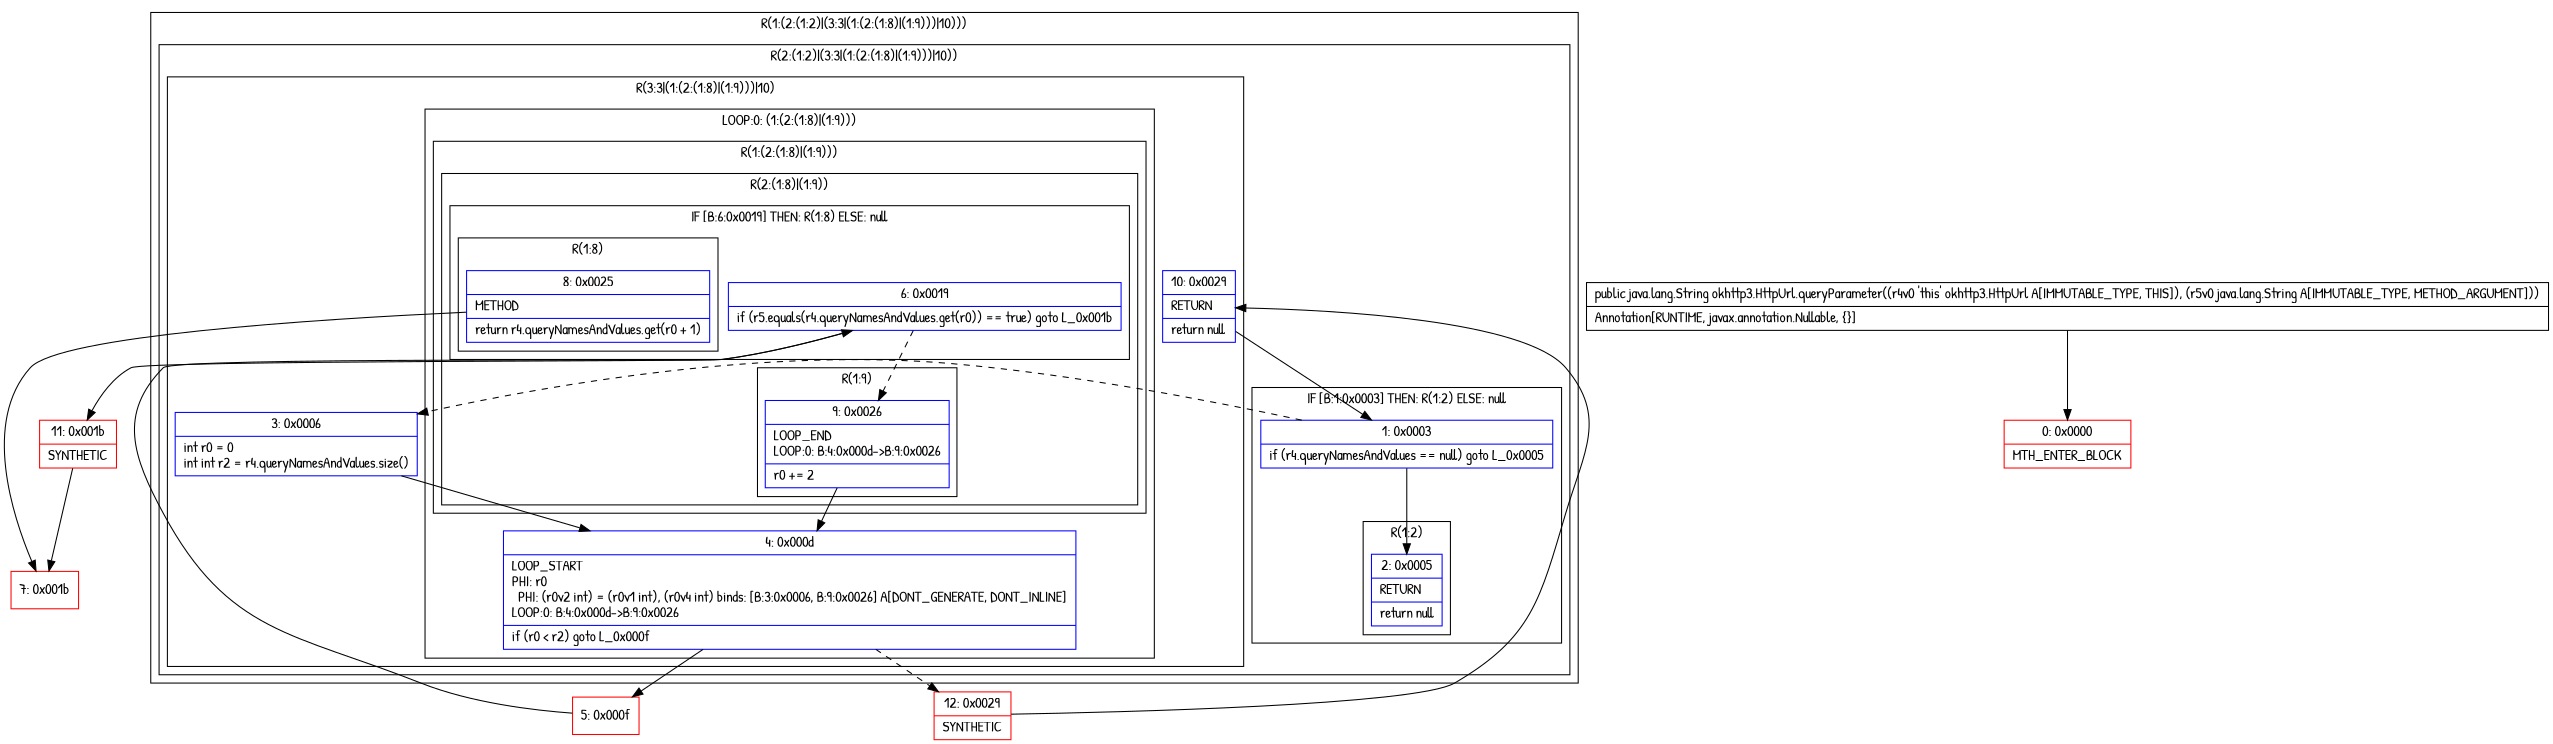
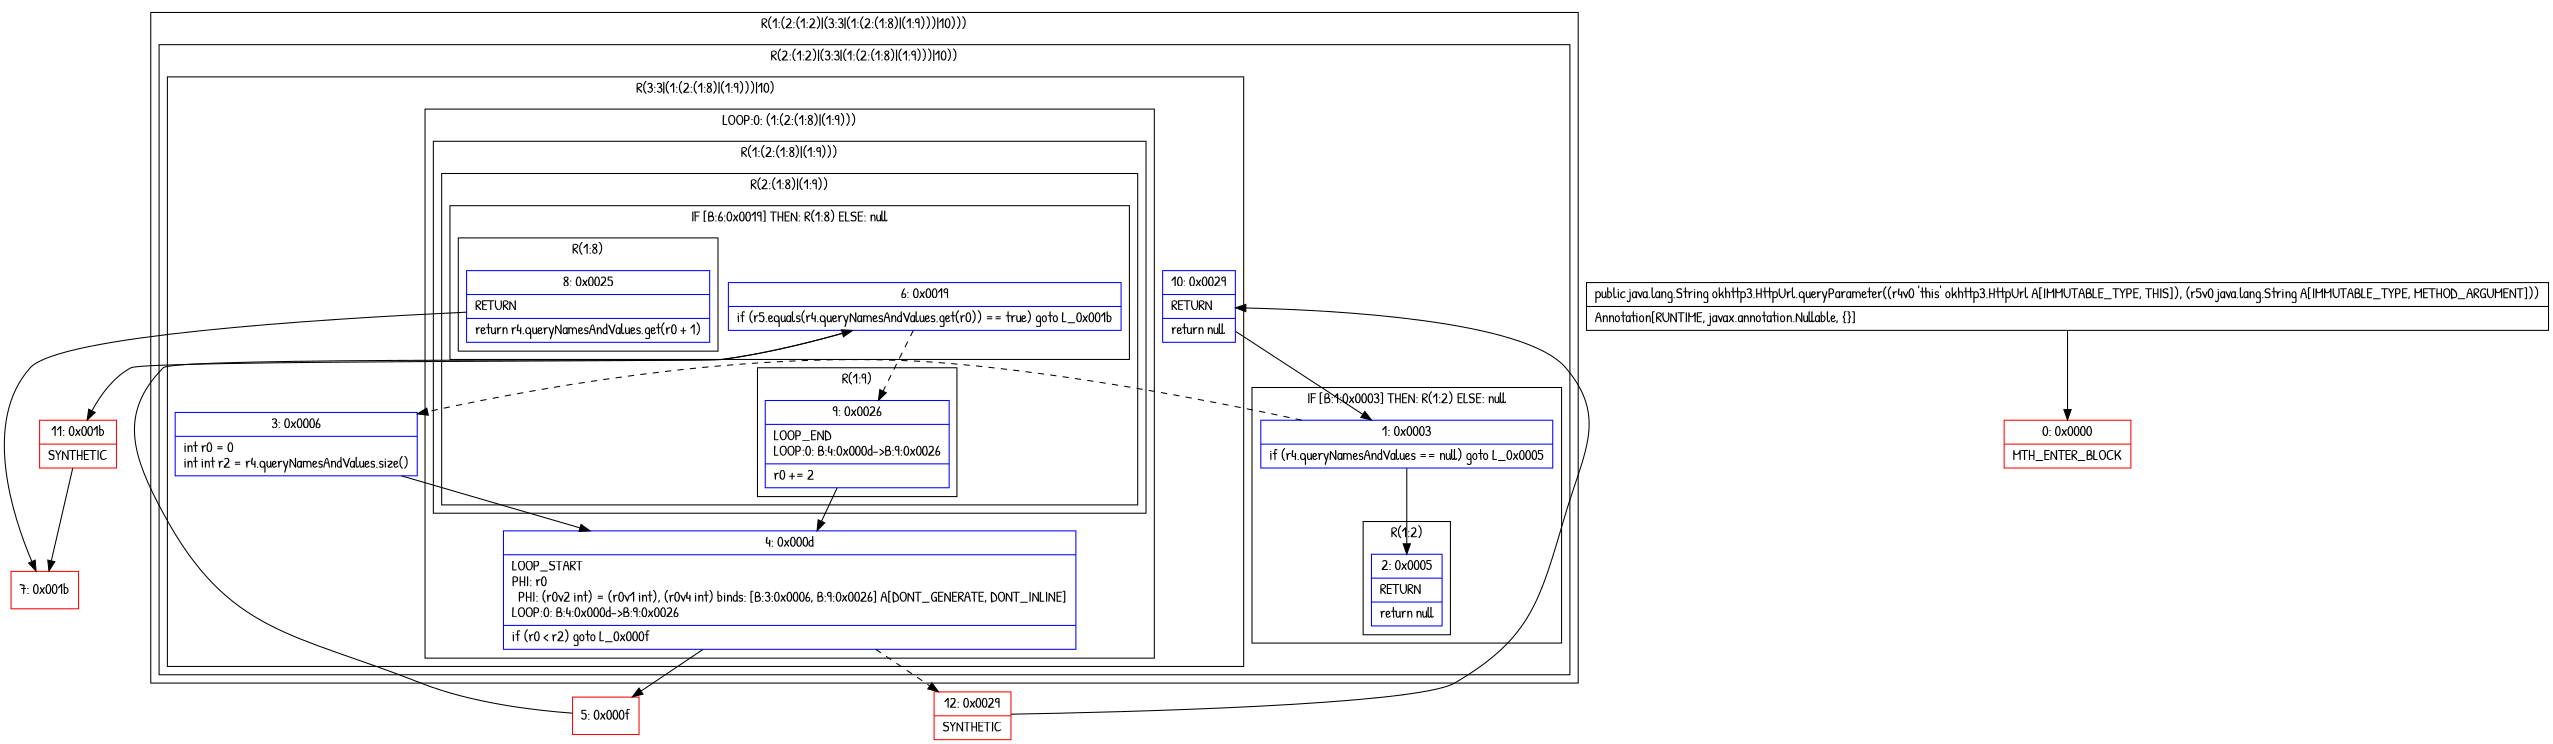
node "8: 0x0025": text "METHOD" -> "RETURN"
